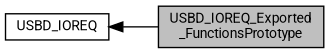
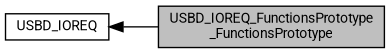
node "USBD_IOREQ_Exported _FunctionsPrototype": label "USBD_IOREQ_Exported _FunctionsPrototype" -> "USBD_IOREQ_FunctionsPrototype _FunctionsPrototype"
